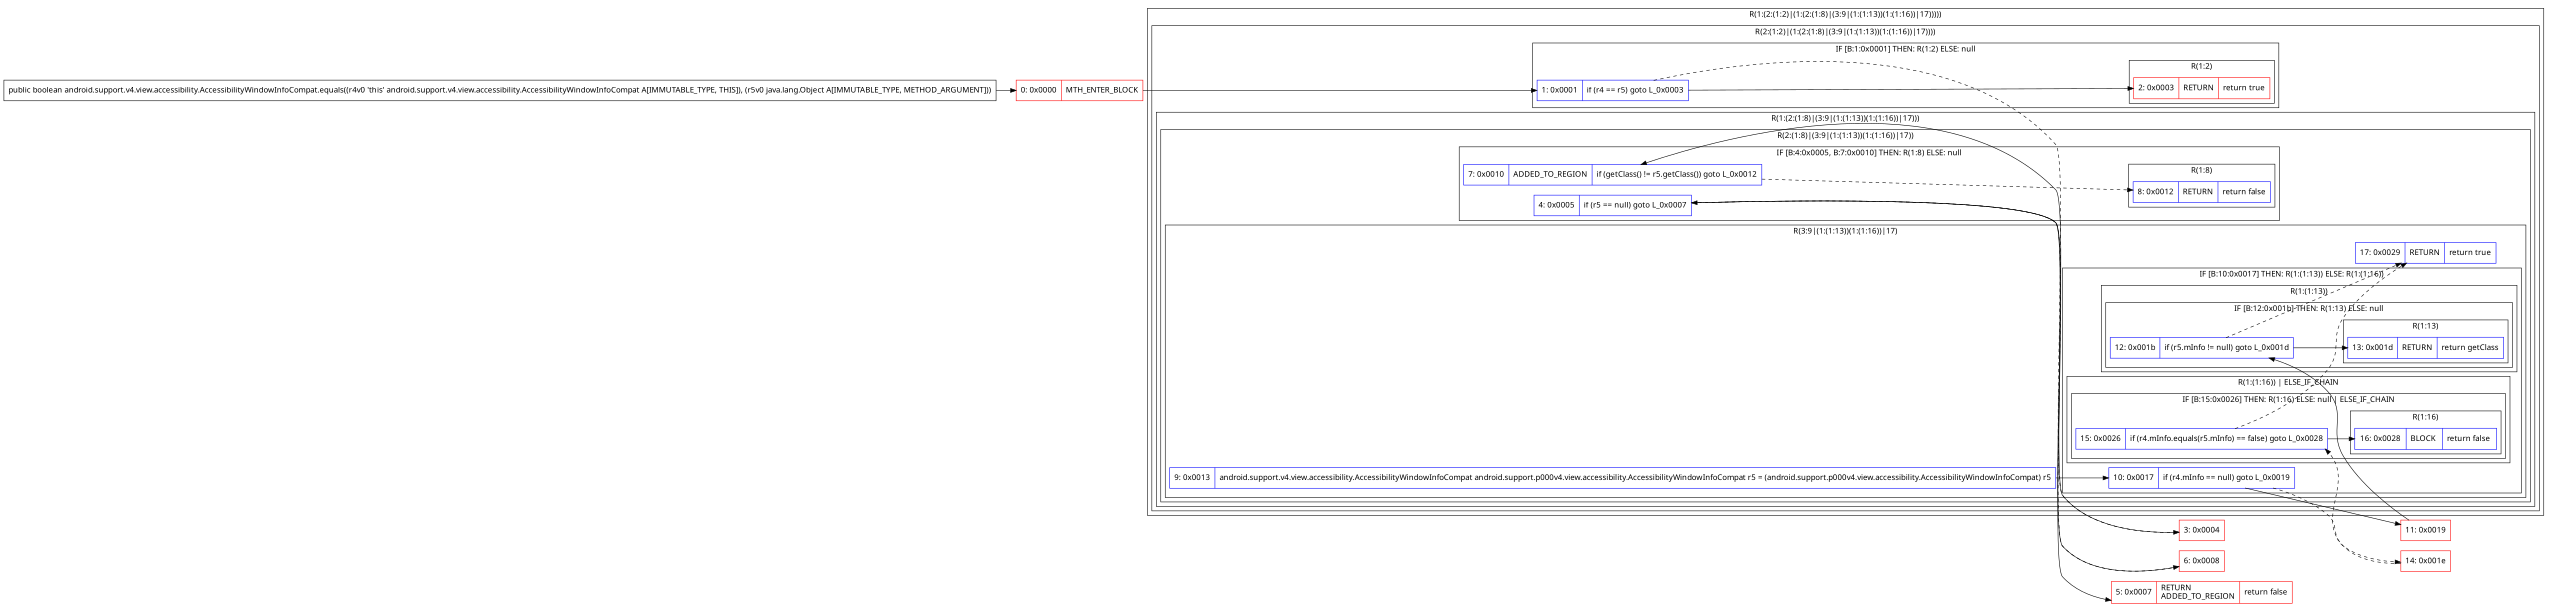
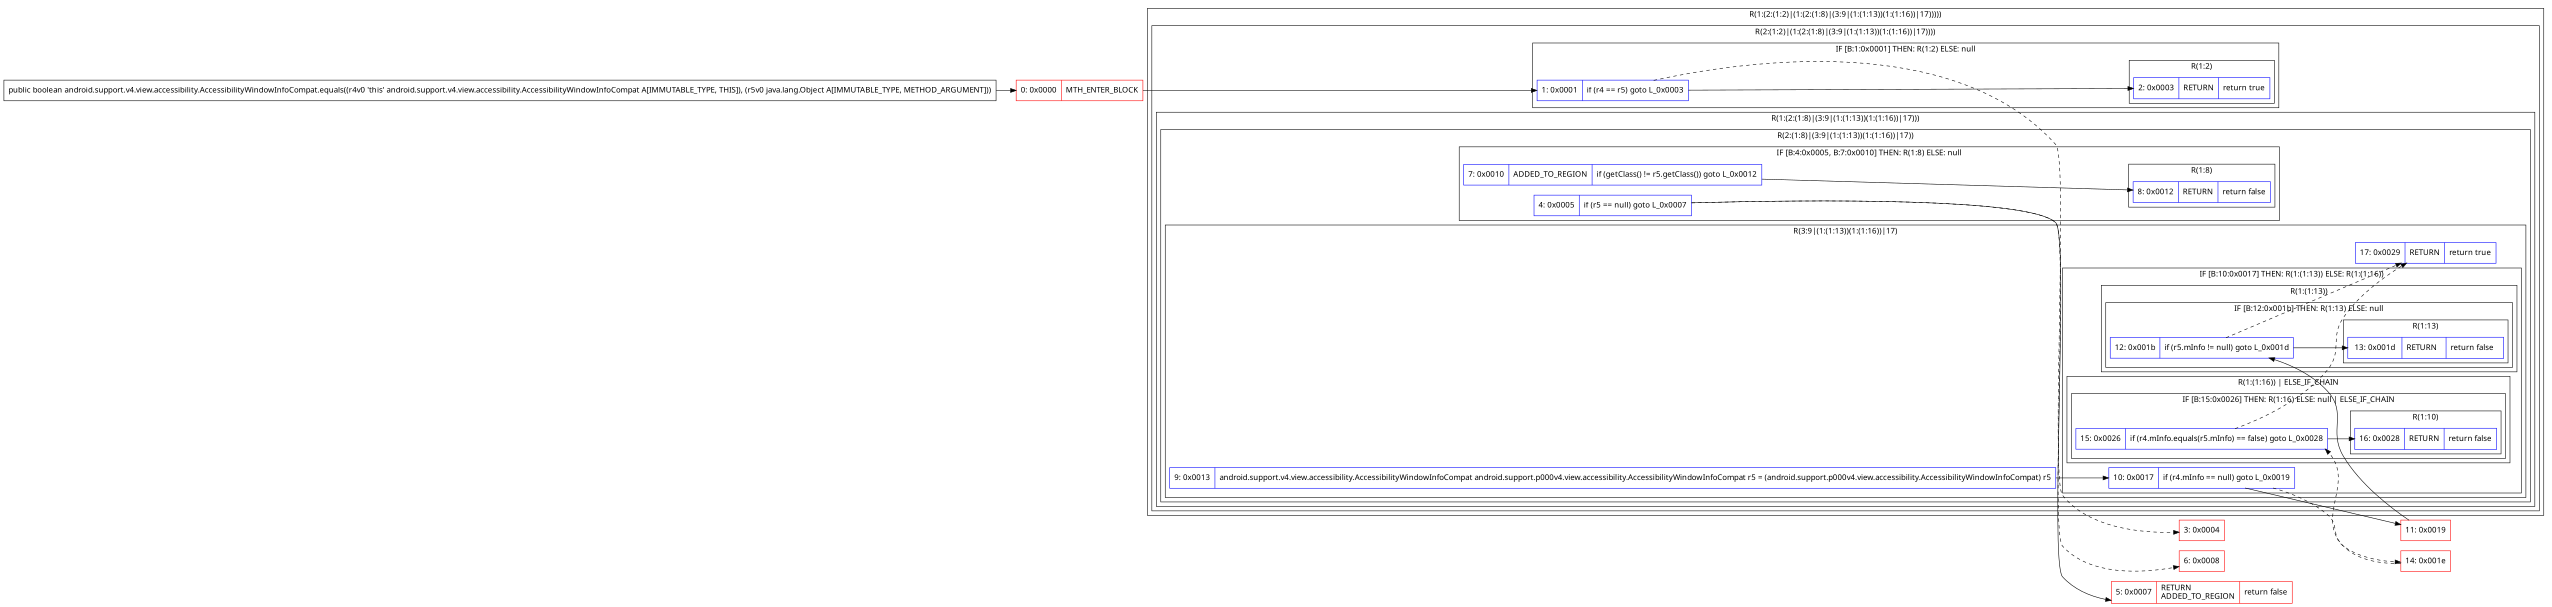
node "2: 0x0003": color red -> blue
edge "7: 0x0010" -> "8: 0x0012": style dashed -> solid
edge "6: 0x0008" -> "7: 0x0010": removed
edge "3: 0x0004" -> "4: 0x0005": removed
node "13: 0x001d": text "return getClass" -> "return false"
cluster "R(1:16)": label "R(1:16)" -> "R(1:10)"
node "16: 0x0028": text "BLOCK" -> "RETURN"
